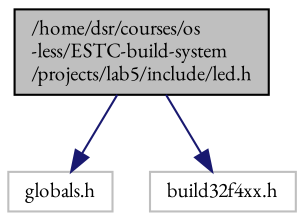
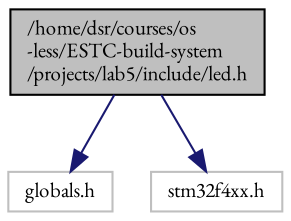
node "build32f4xx.h": label "build32f4xx.h" -> "stm32f4xx.h"
